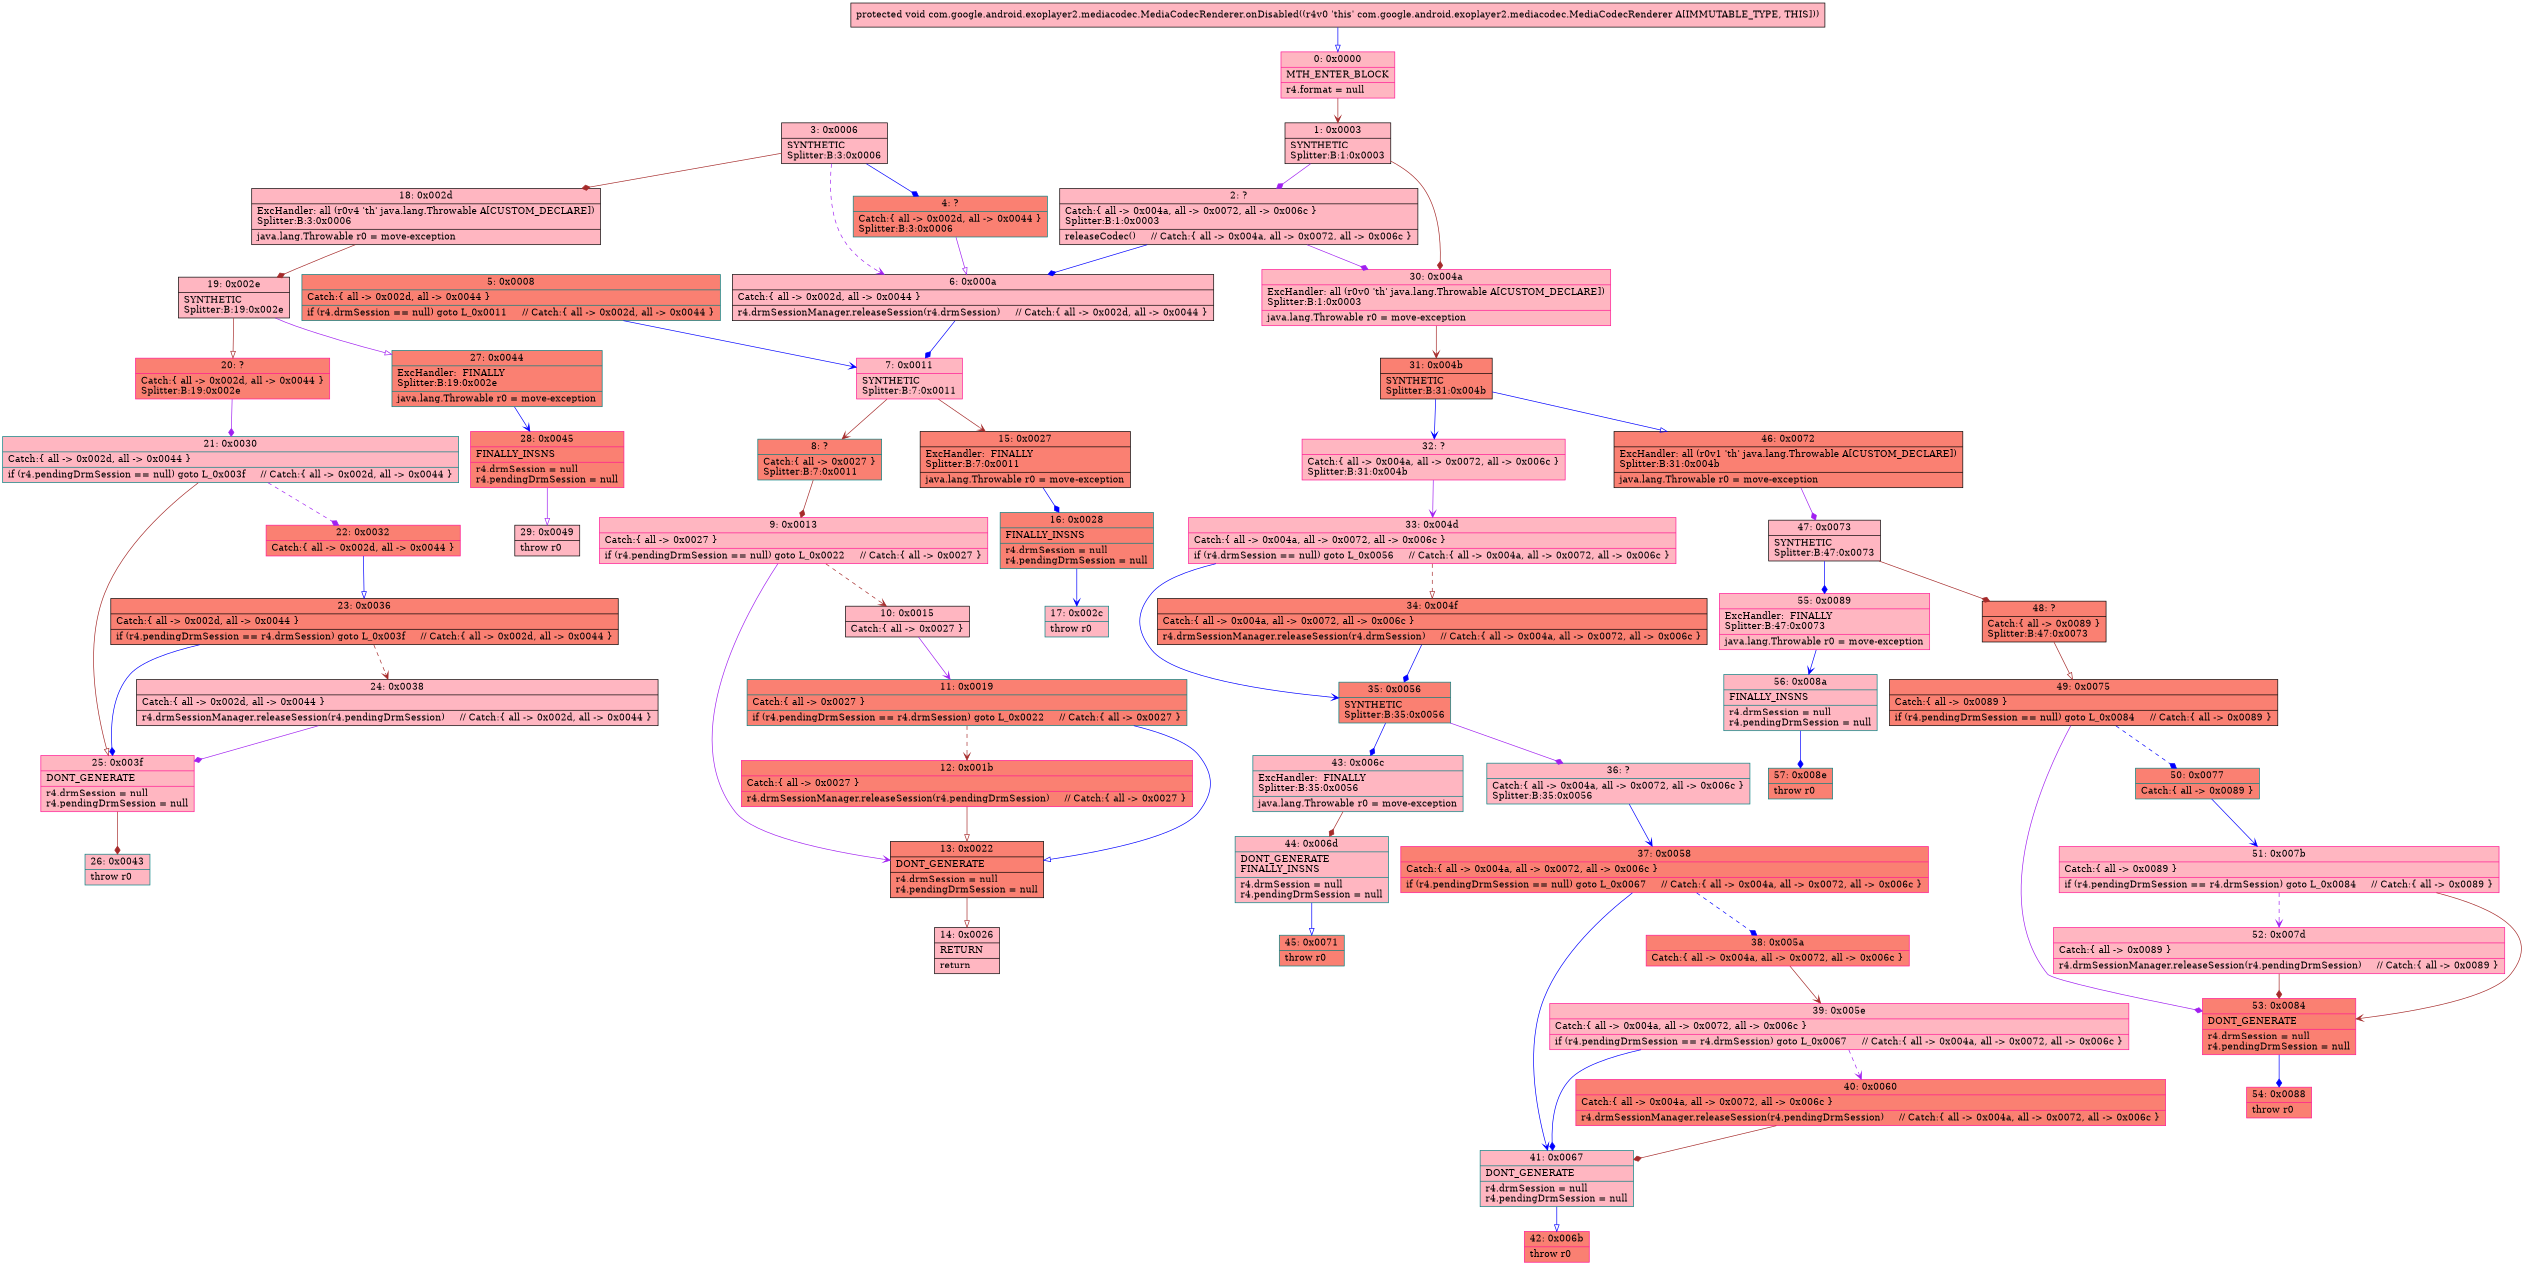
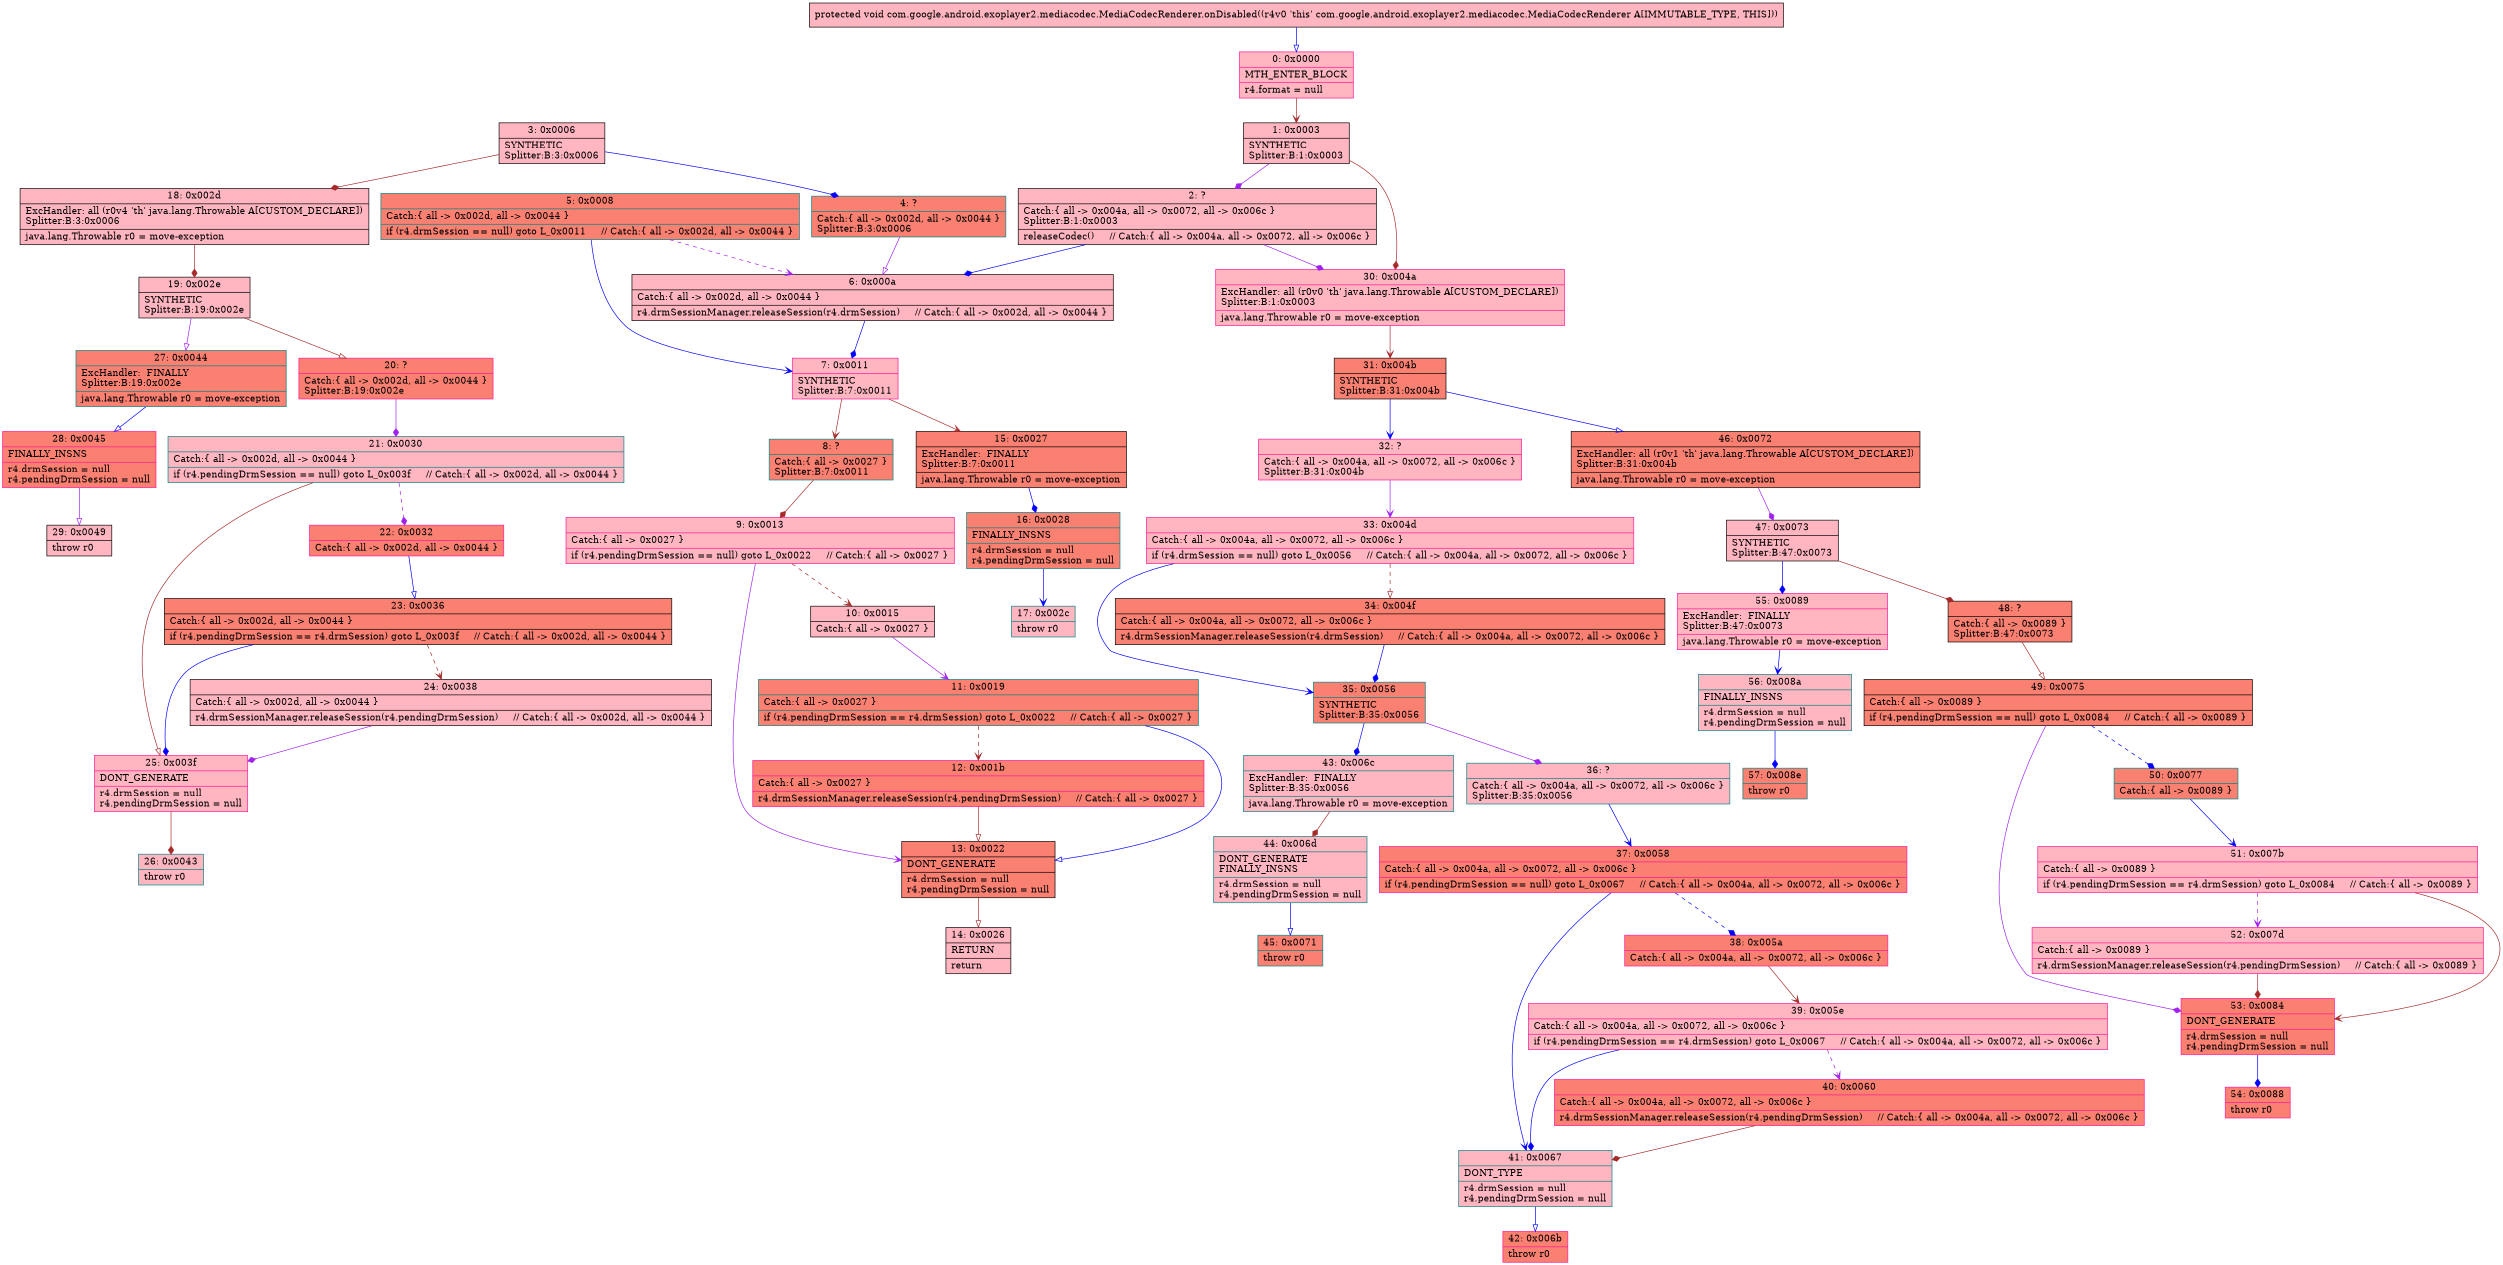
edge "3: 0x0006" -> "6: 0x000a": now "5: 0x0008" -> "6: 0x000a"
edge "27: 0x0044" -> "28: 0x0045": arrowhead vee -> onormal
node "41: 0x0067": text "DONT_GENERATE" -> "DONT_TYPE"
